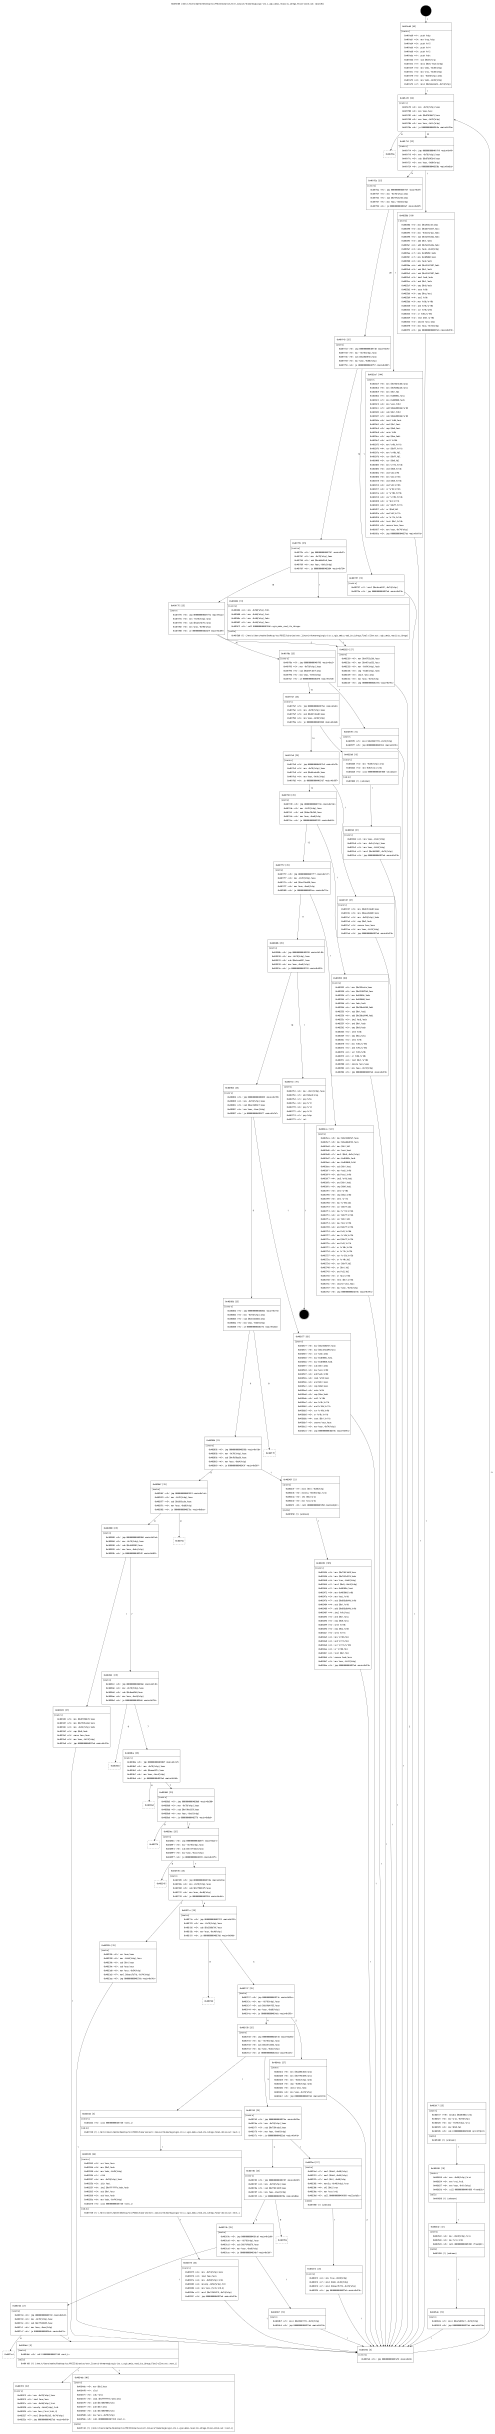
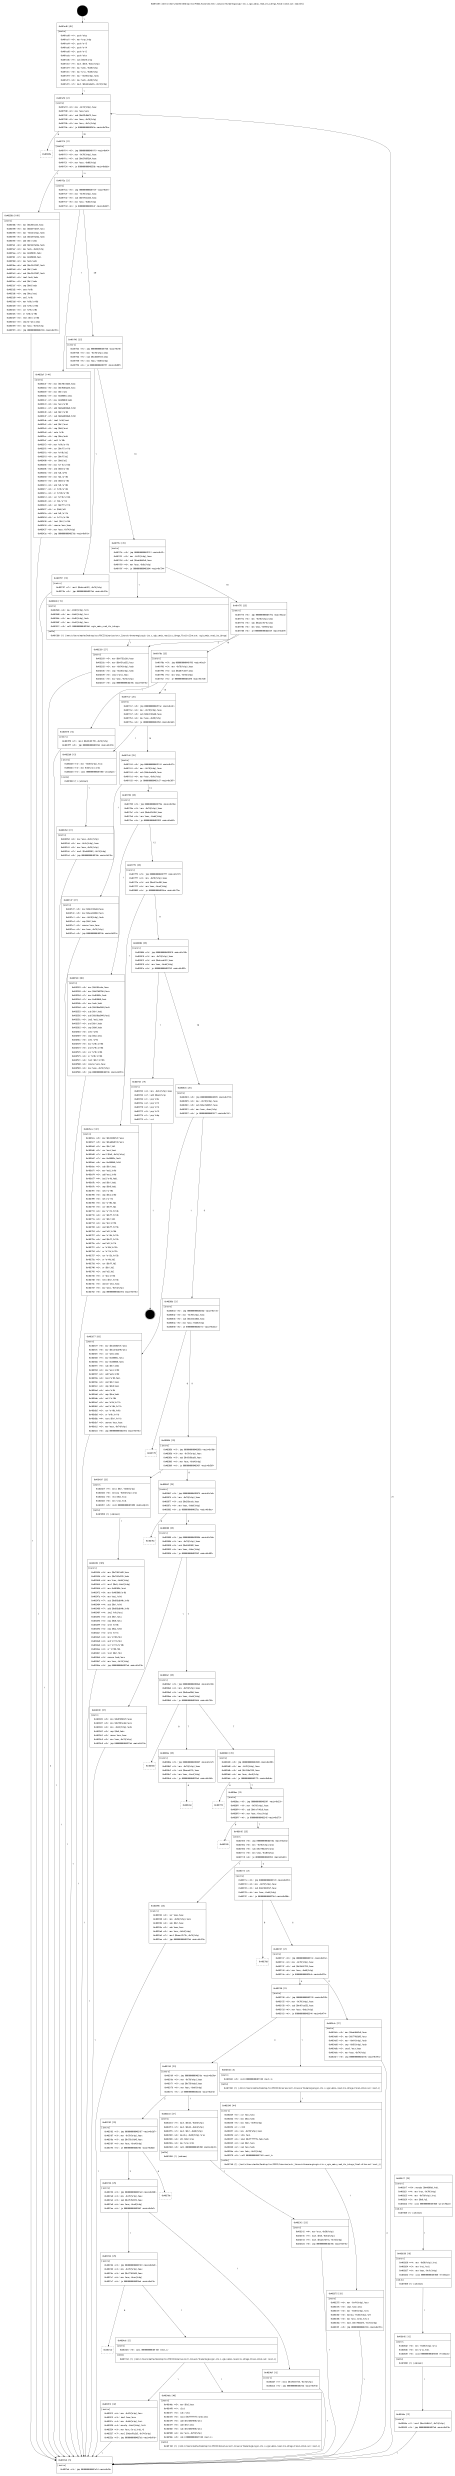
edge "0x4020ba [25]" -> "0x4020d3 [25]": now "0x4020a1 [25]" -> "0x4020d3 [25]"
edge "0x402513 [32]" -> "0x4027eb [5]": added, label "1"
